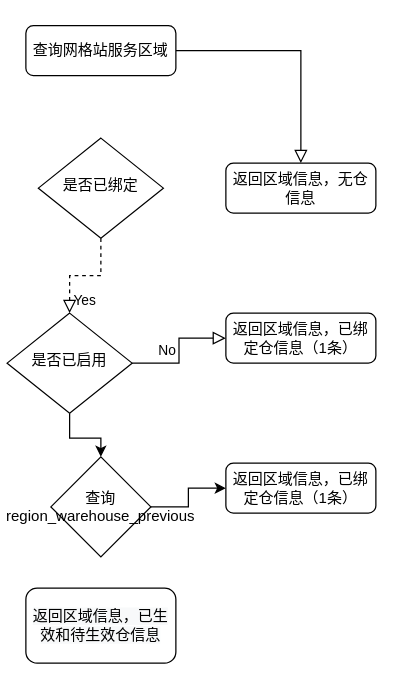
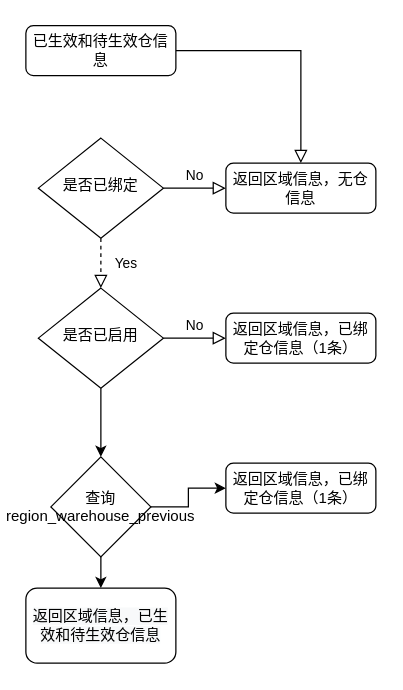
node "查询网格站服务区域": label "查询网格站服务区域" -> "已生效和待生效仓信息"
edge "是否已绑定" -> "返回区域信息，无仓信息": added, label "No"
node "是否已启用": moved (69, 363) -> (101, 338)
edge "查询region_warehouse_previous" -> "返回区域信息，已生效和待生效仓信息": added
